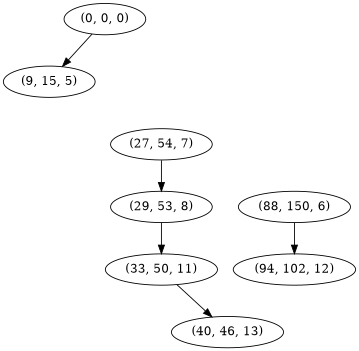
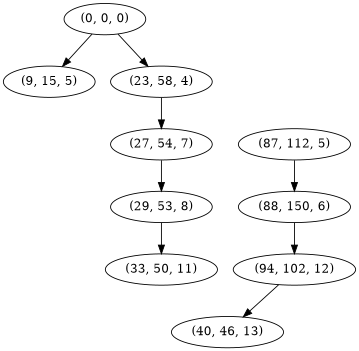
node "(23, 58, 4)": added
node "(87, 112, 5)": added
edge "(33, 50, 11)" -> "(40, 46, 13)": now "(94, 102, 12)" -> "(40, 46, 13)"
